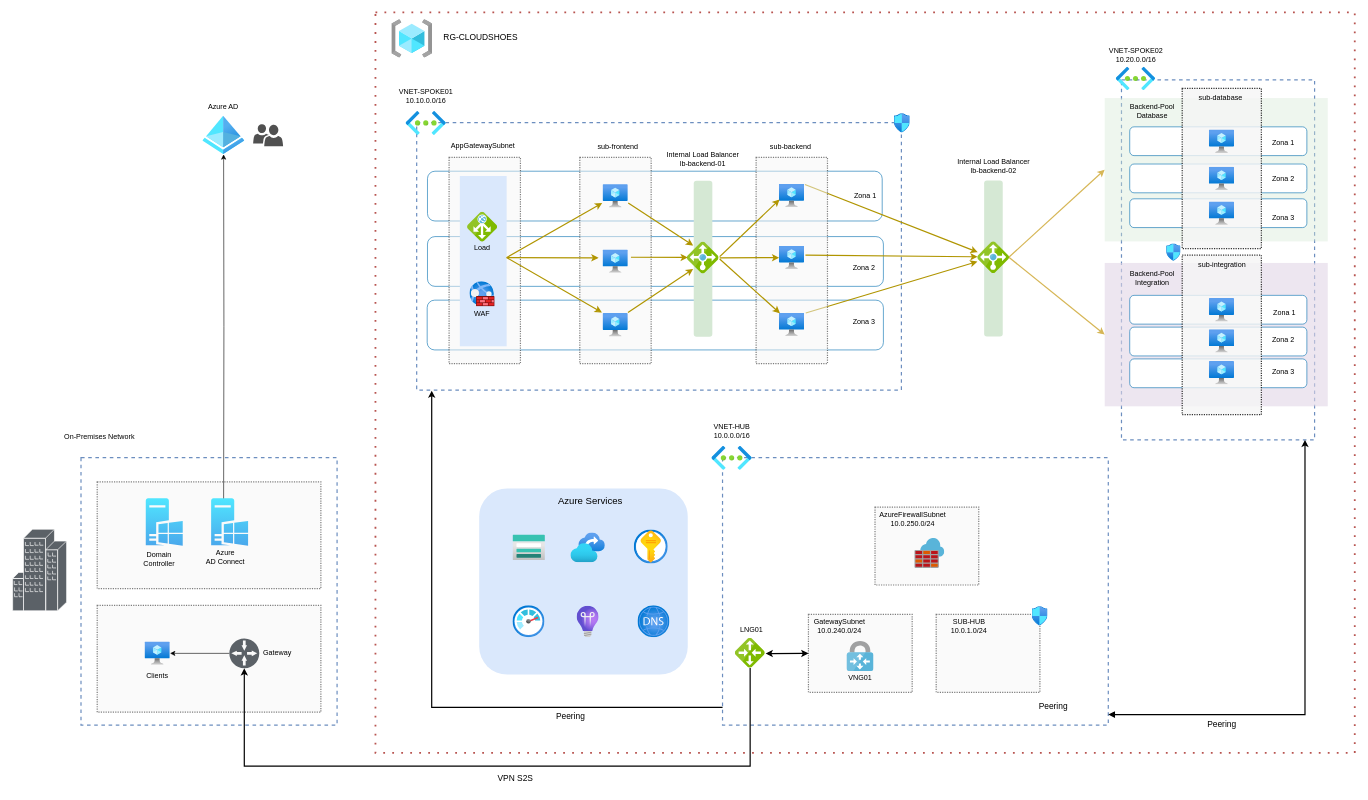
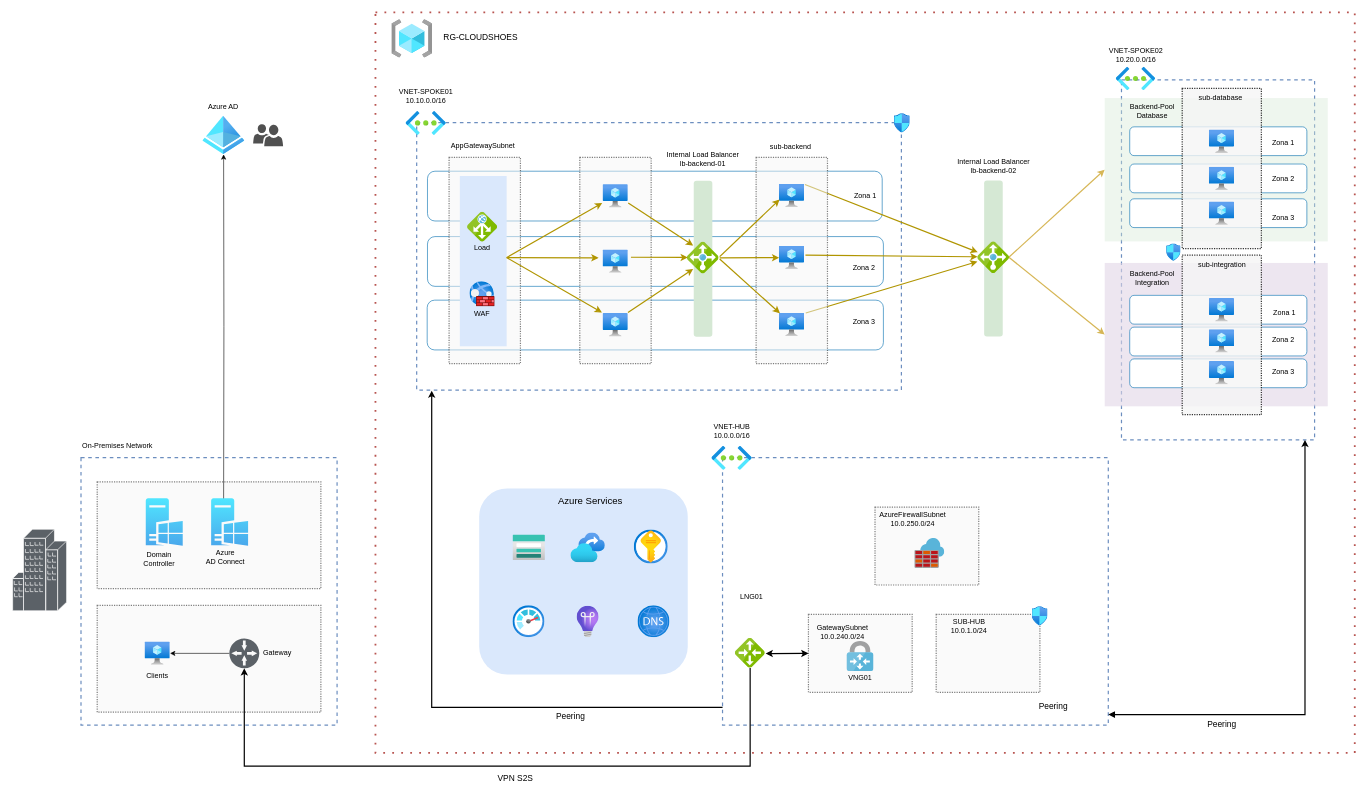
node "sub-frontend": removed
node "On-Premises Network": moved (99, 437) -> (117, 446)
node "GatewaySubnet 10.0.240.0/24": moved (839, 626) -> (842, 632)
node "LNG01": moved (752, 630) -> (752, 597)
